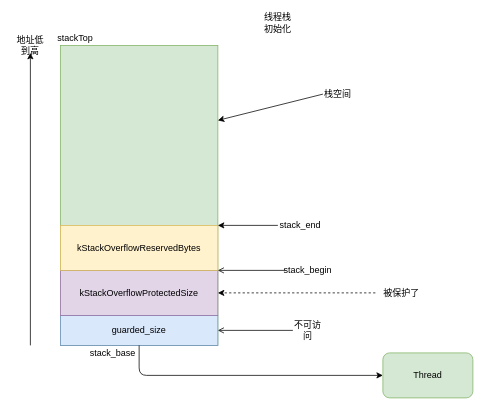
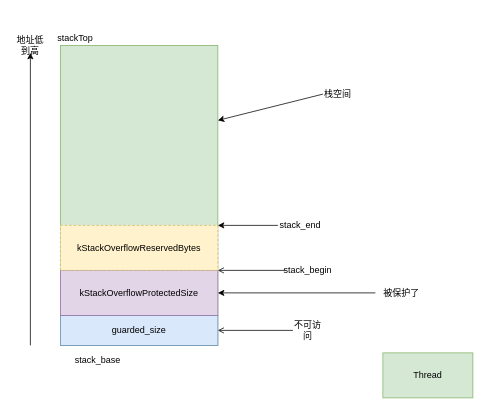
node "线程栈初始化": removed
node "kStackOverflowReservedBytes": style solid -> dashed
edge "被保护了" -> "kStackOverflowProtectedSize": style dashed -> solid
node "stack_base": moved (113, 353) -> (98, 360)
edge "guarded_size" -> "Thread": removed
node "Thread": shape rounded rectangle -> rectangle
